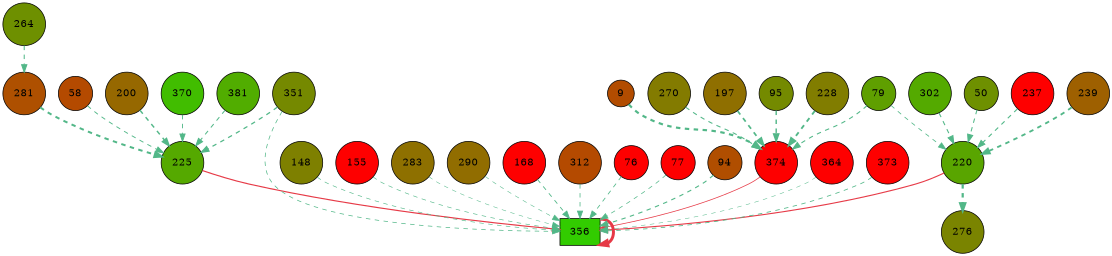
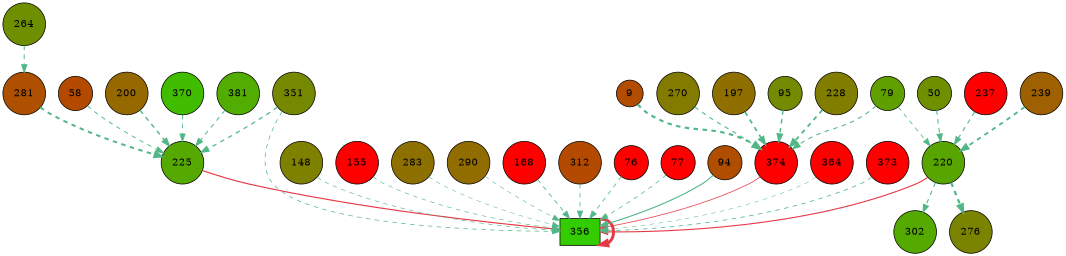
edge "302" -> "220": reversed
edge "94" -> "356": style dashed -> solid
